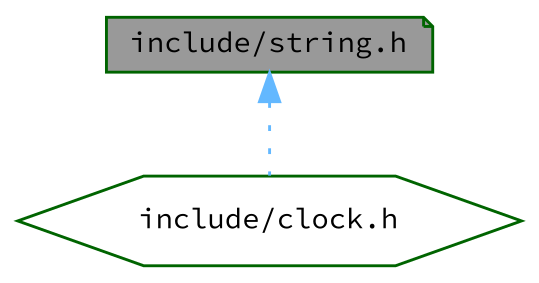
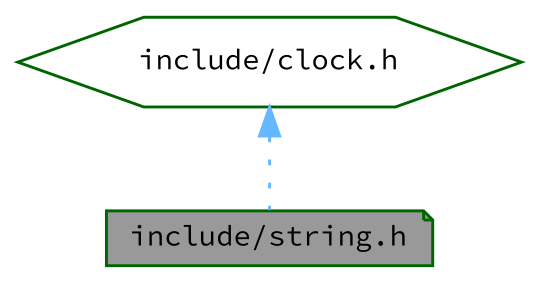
edge "include/clock.h" -> "include/string.h": reversed
